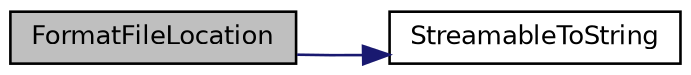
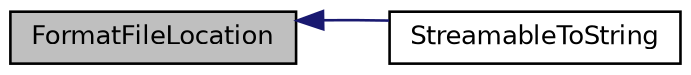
edge "FormatFileLocation" -> "StreamableToString": reversed
